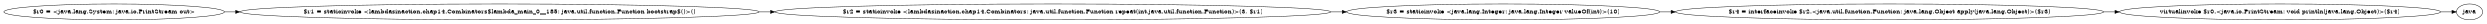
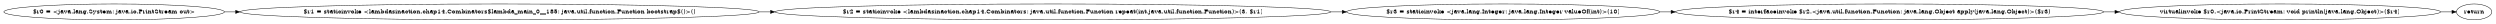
node "java": label "java" -> "return"
